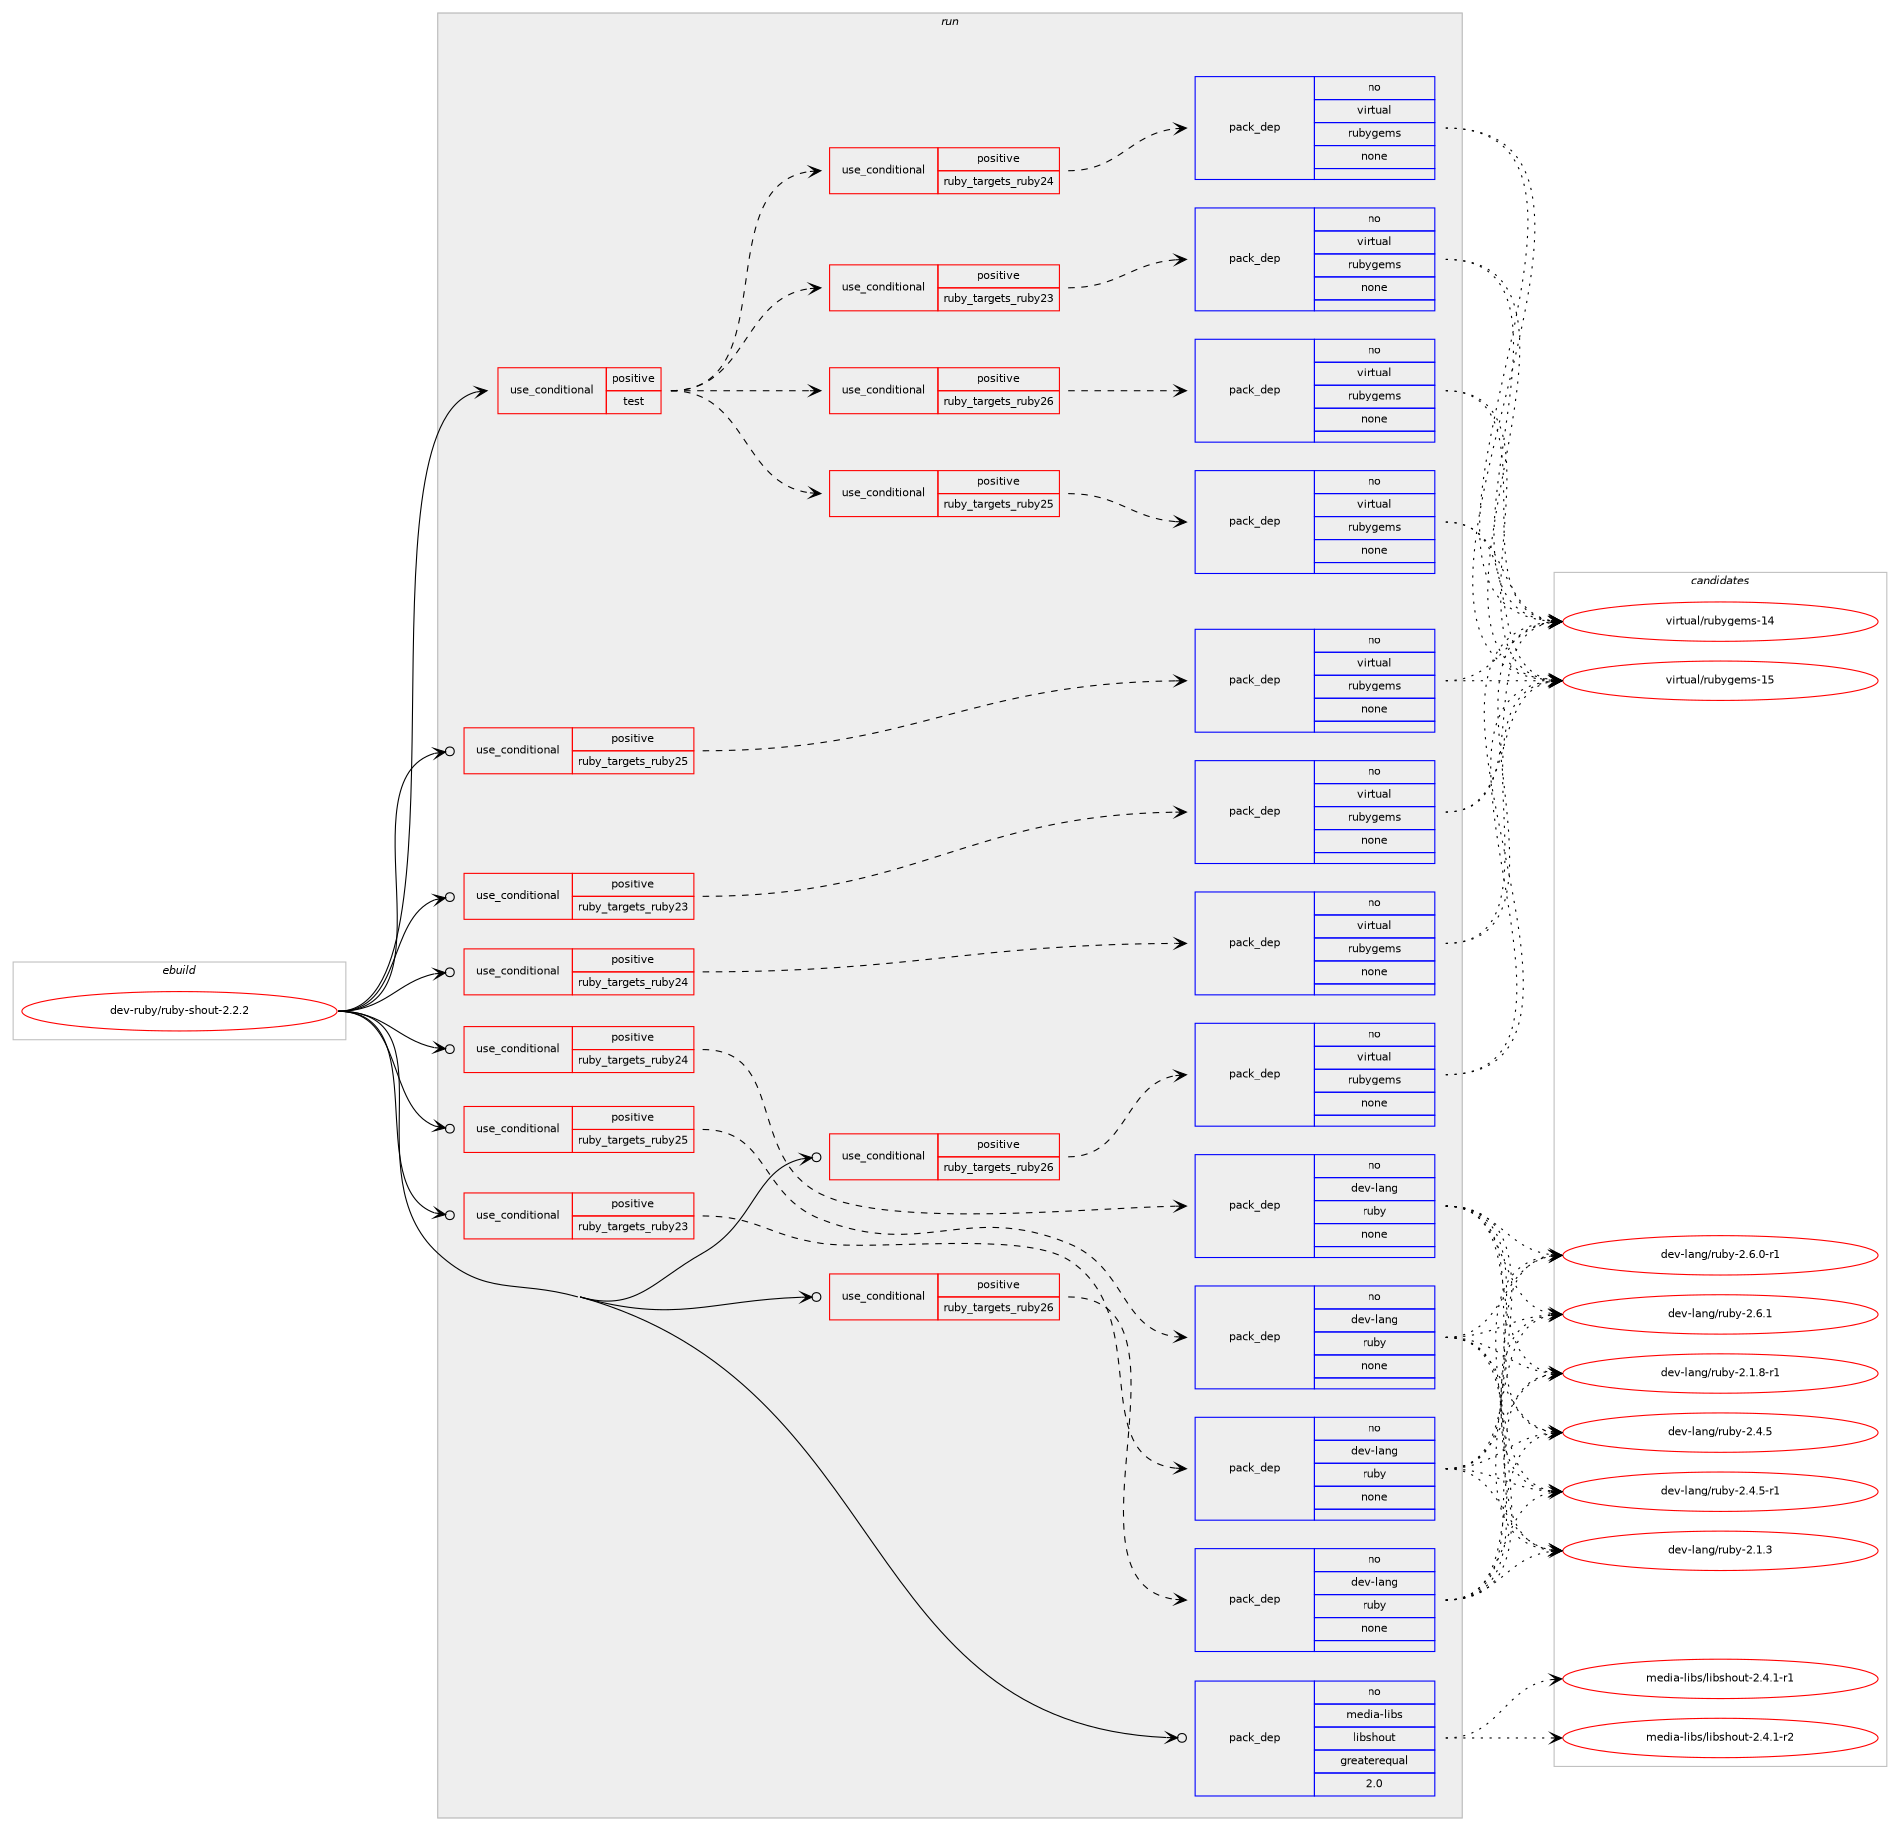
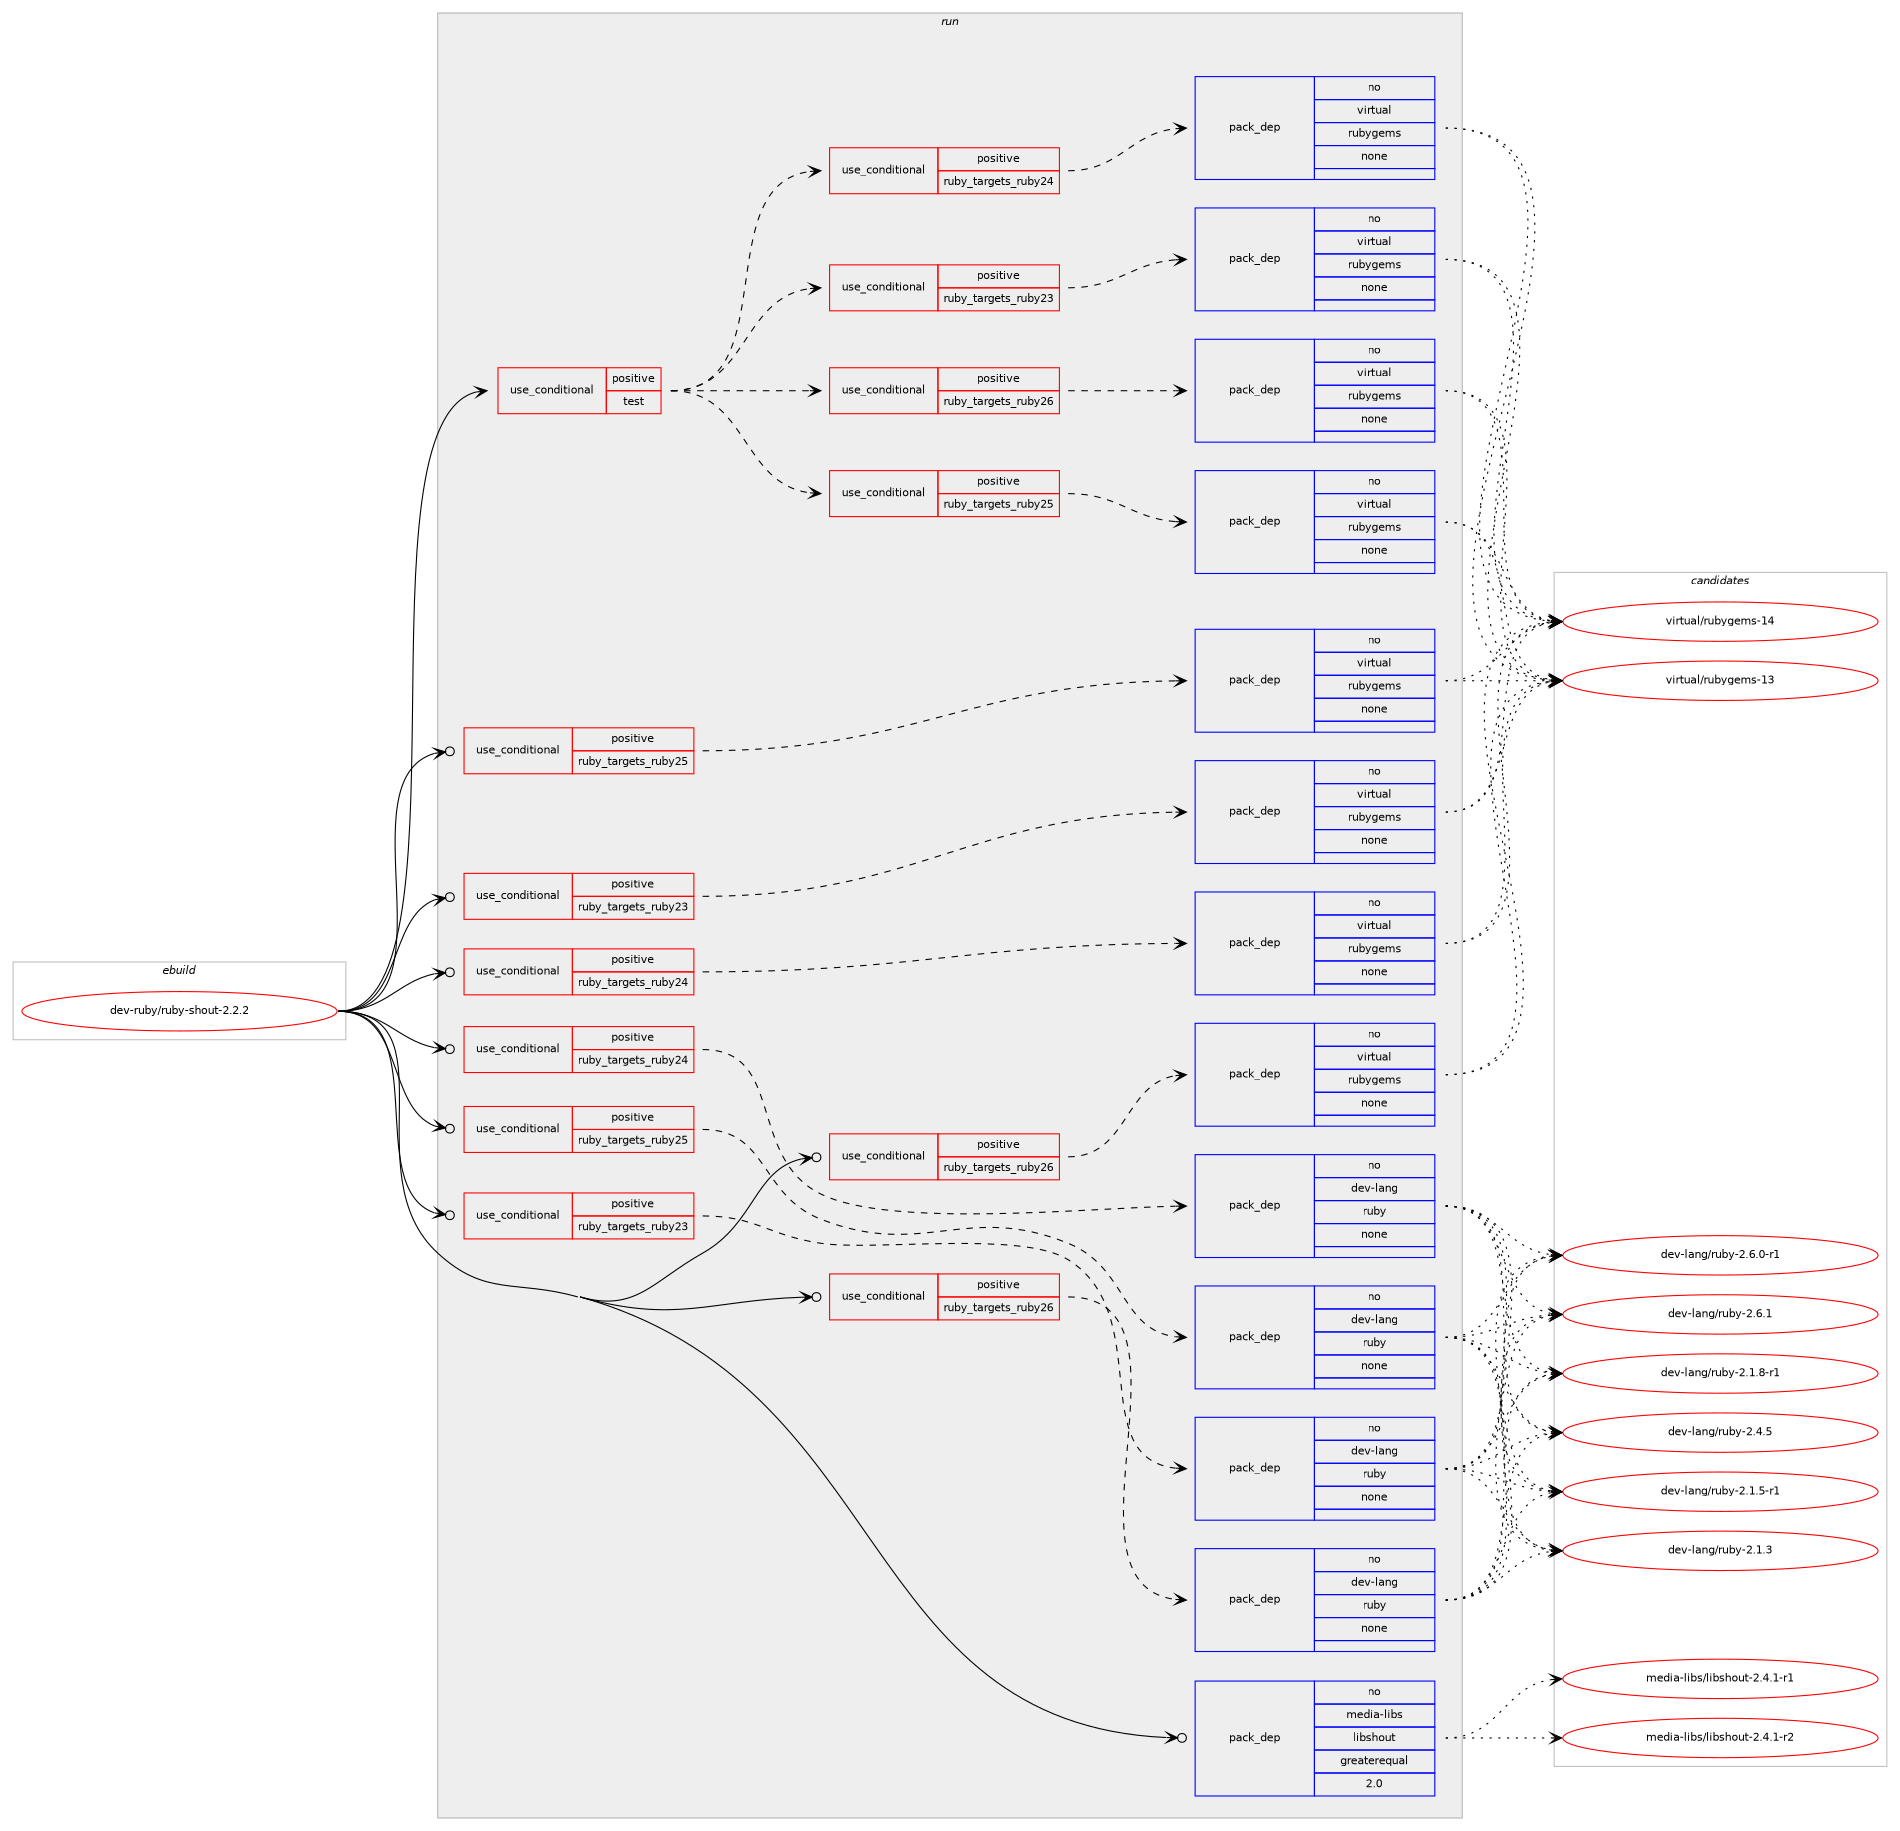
node "virtual/rubygems-15": label "virtual/rubygems-15" -> "virtual/rubygems-13"
node "dev-lang/ruby-2.4.5-r1": label "dev-lang/ruby-2.4.5-r1" -> "dev-lang/ruby-2.1.5-r1"
